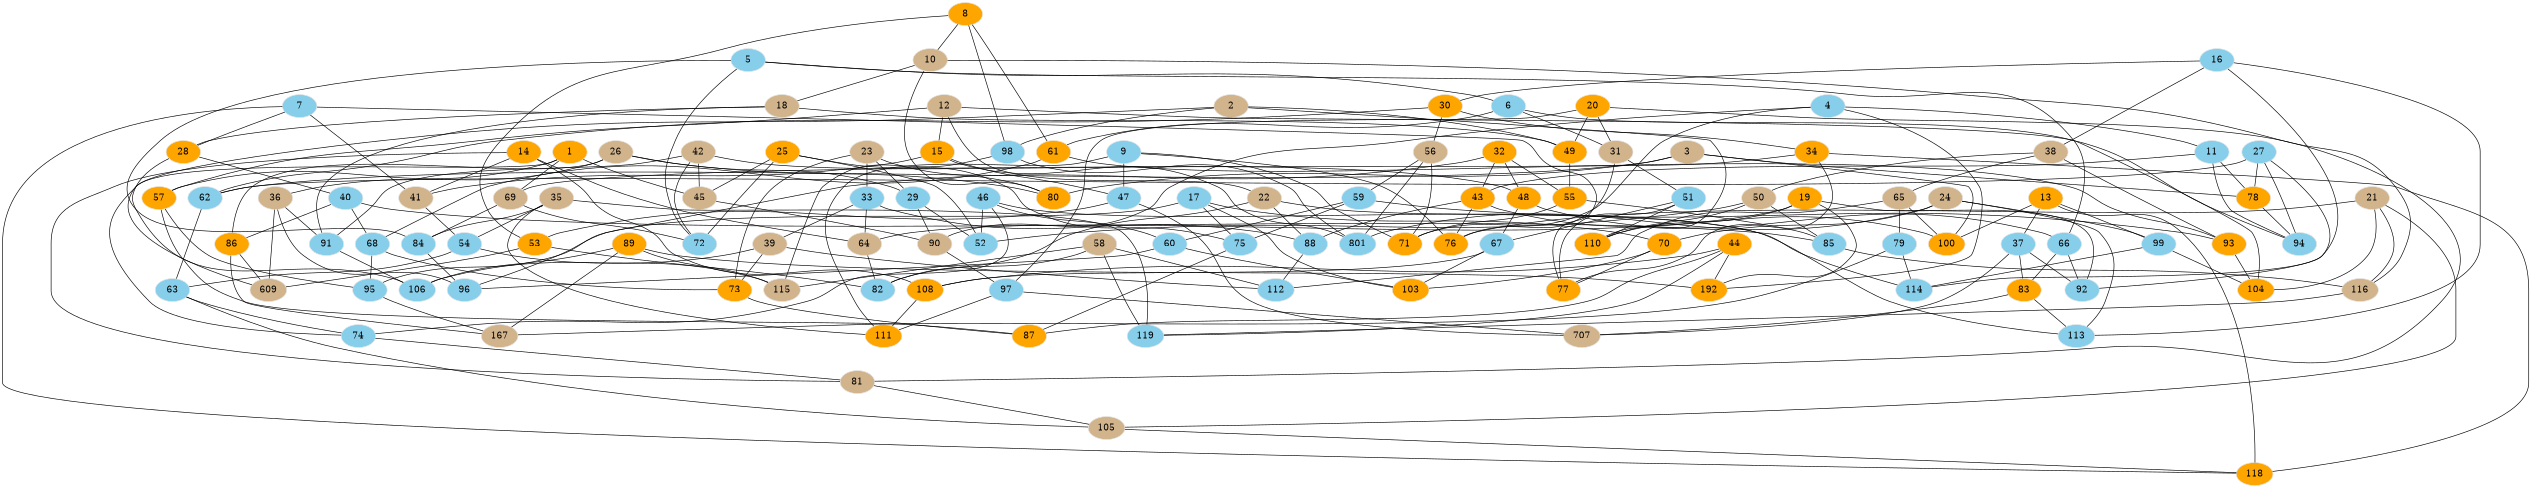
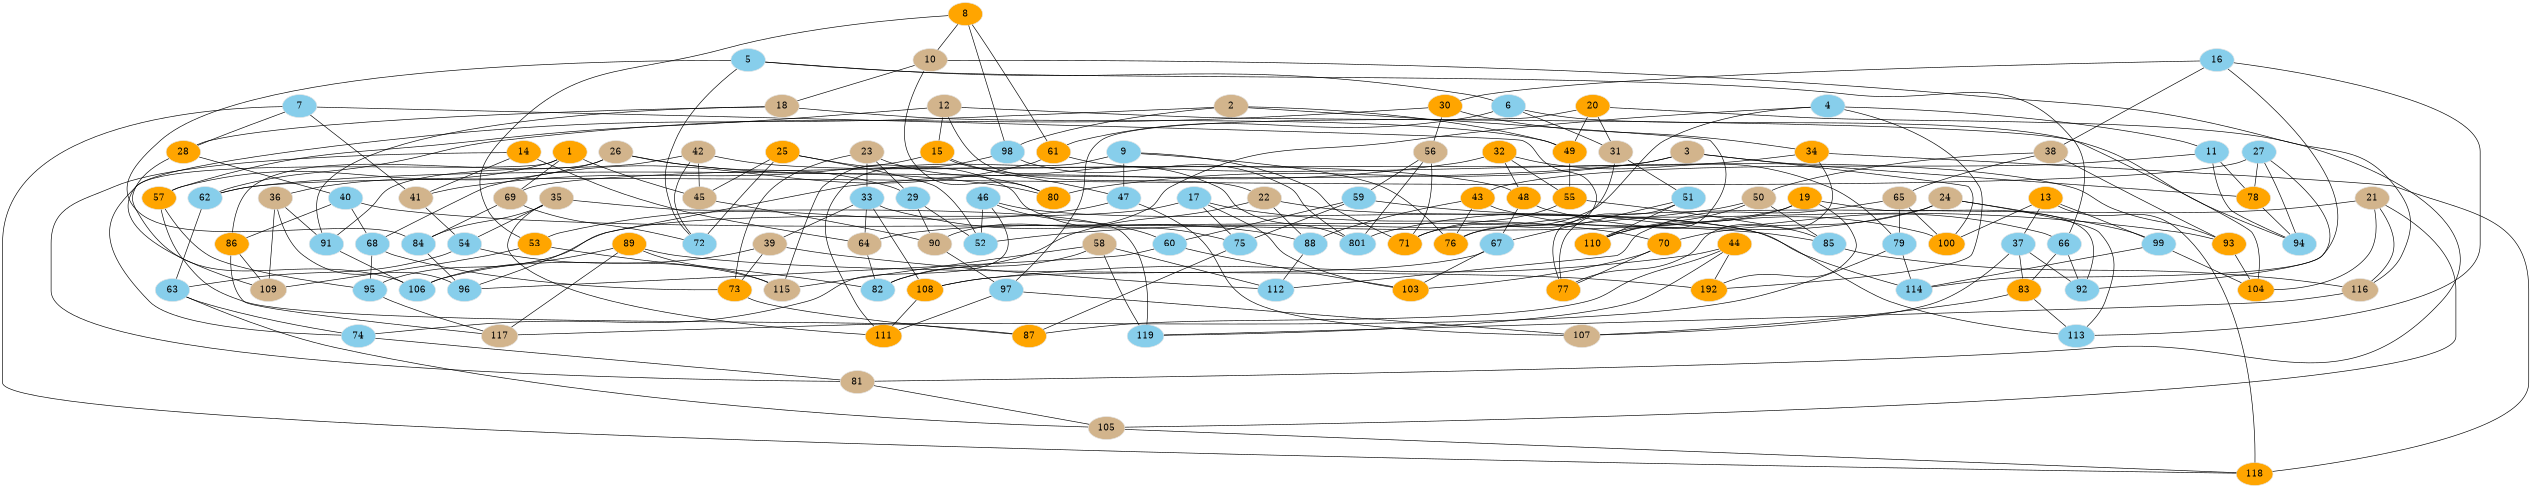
edge "32" -- "43": now "32" -- "79"
edge "14" -- "108": now "33" -- "108"
node "609": label "609" -> "109"
node "167": label "167" -> "117"
node "707": label "707" -> "107"
